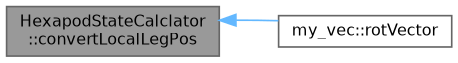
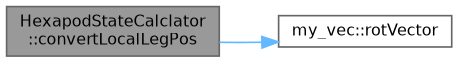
edge "my_vec::rotVector" -> "HexapodStateCalclator ::convertLocalLegPos": reversed
